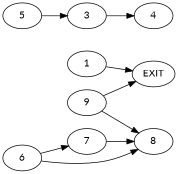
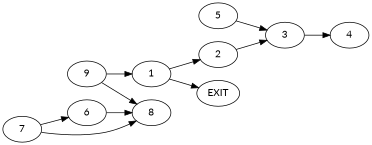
node "2": added
edge "9" -> "EXIT": now "9" -> "1"
edge "6" -> "7": reversed
